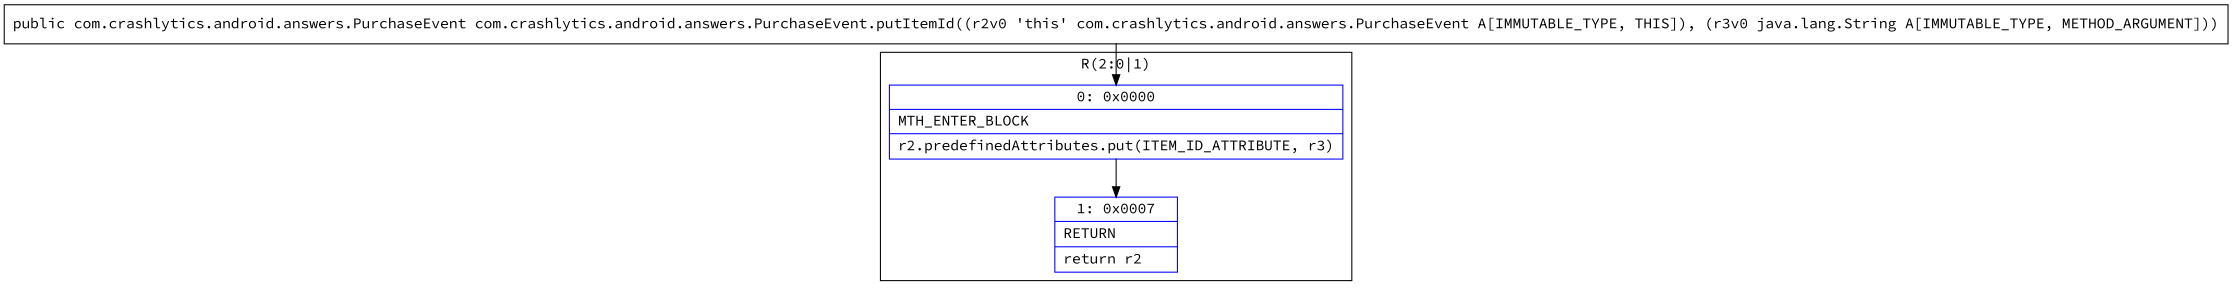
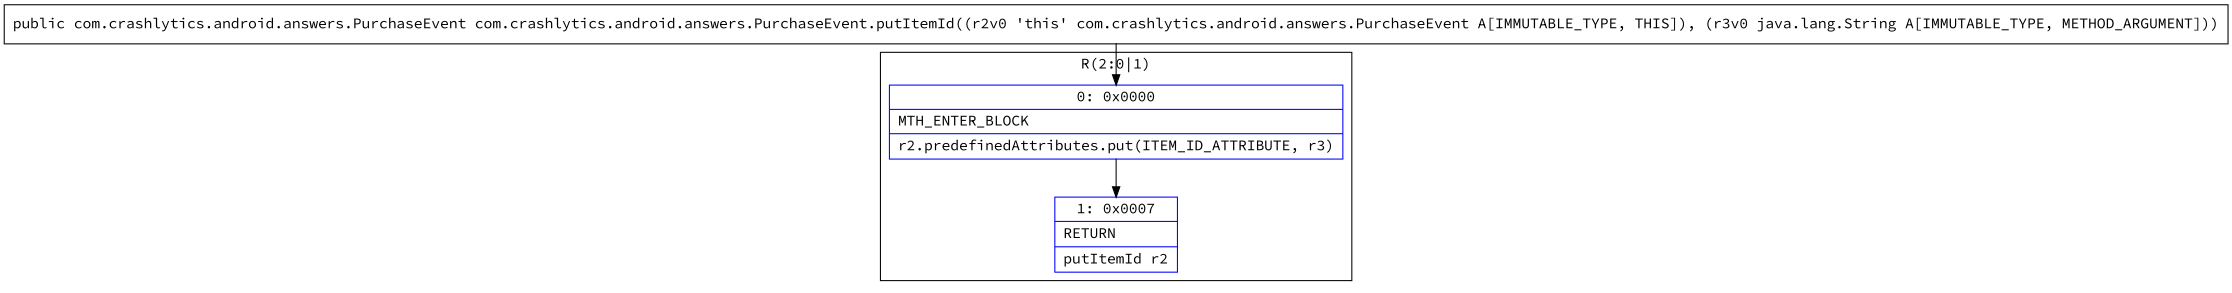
node "1: 0x0007": text "return r2" -> "putItemId r2"
